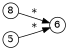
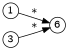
node "8": label "8" -> "1"
node "5": label "5" -> "3"
